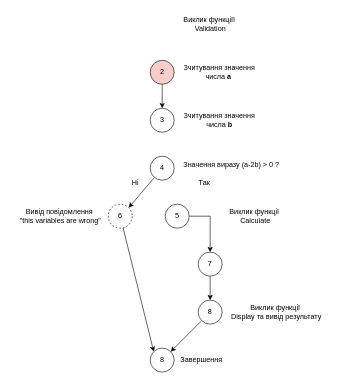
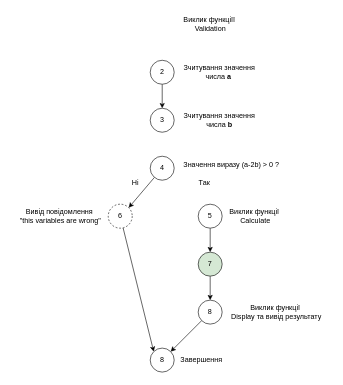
node "2": fillcolor #f8cecc -> #ffffff
node "5": moved (177, 216) -> (210, 216)
node "7": fillcolor #ffffff -> #d5e8d4
